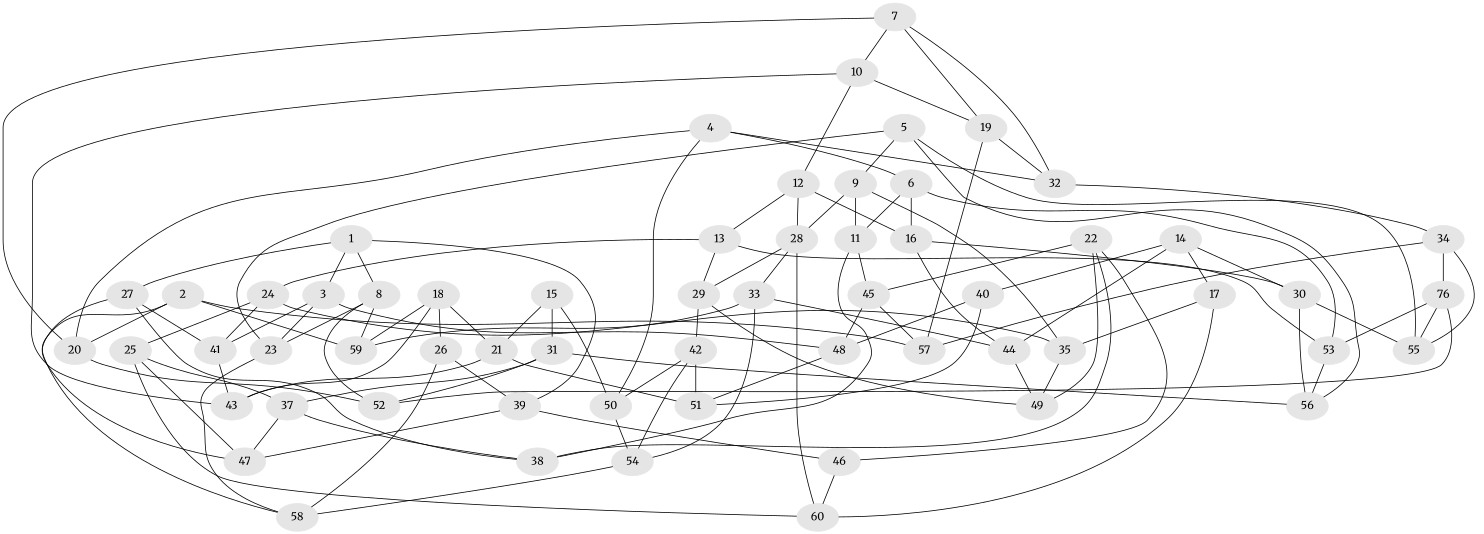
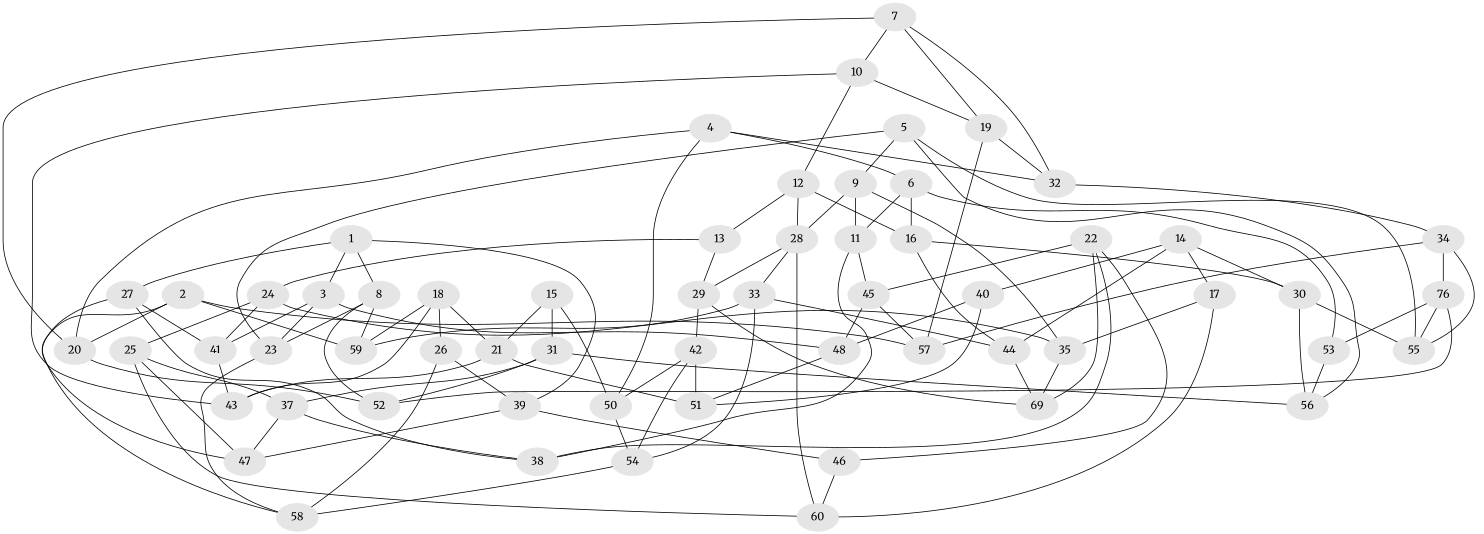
edge "13" -- "53": removed
node "49": label "49" -> "69"
